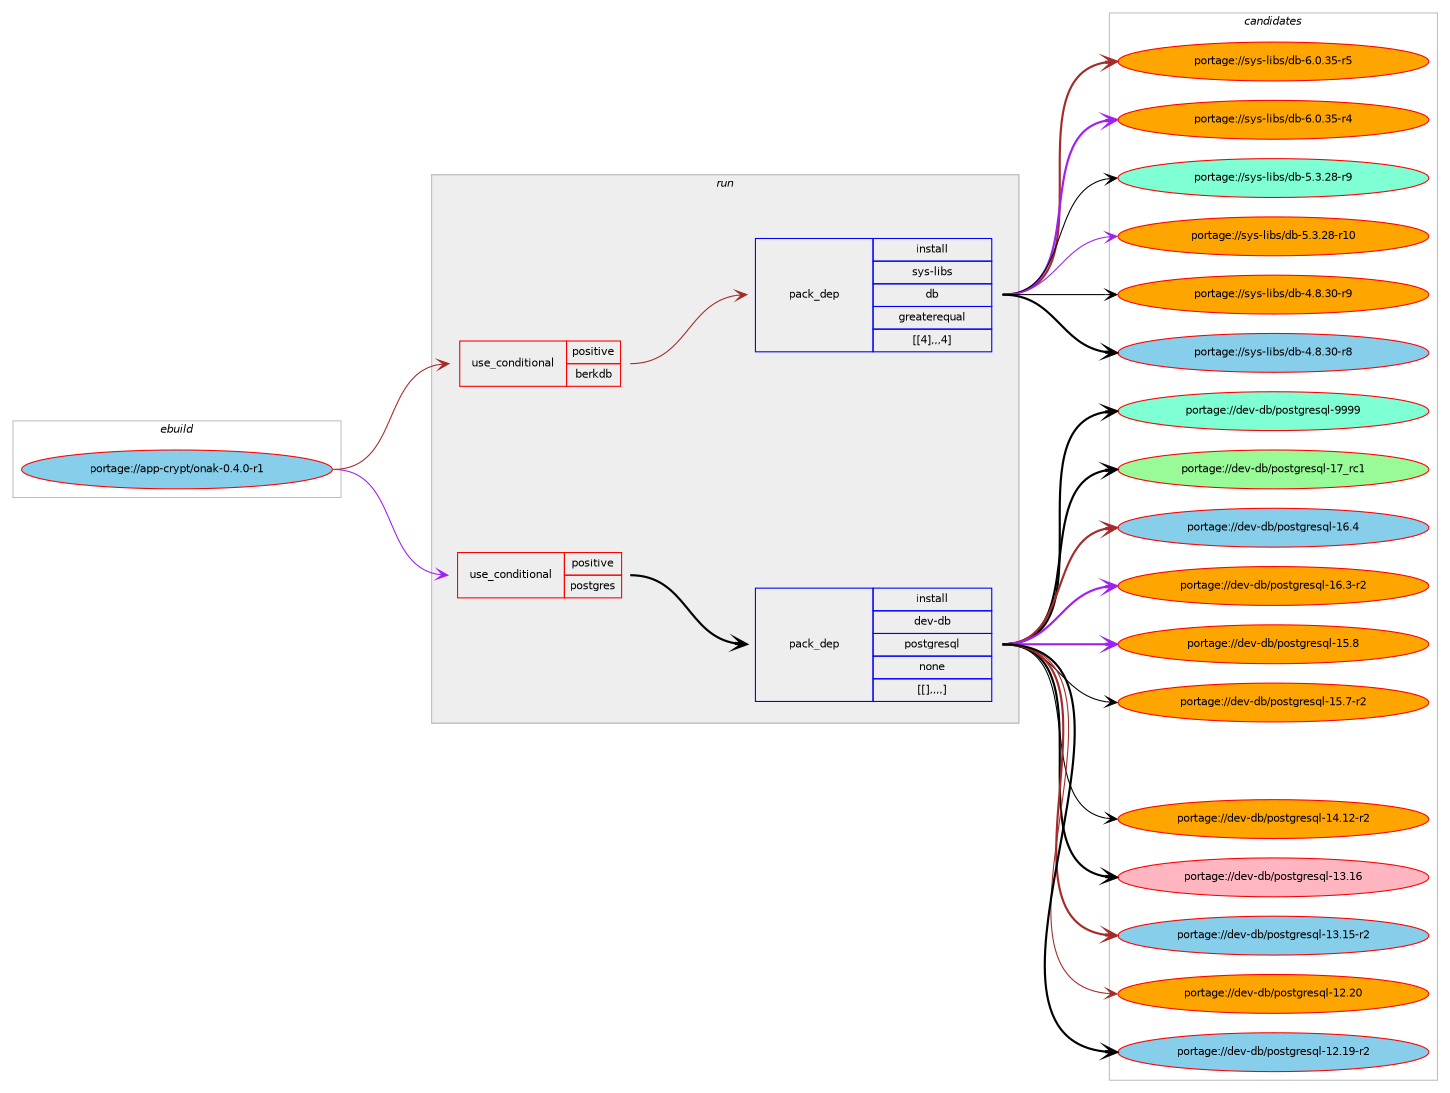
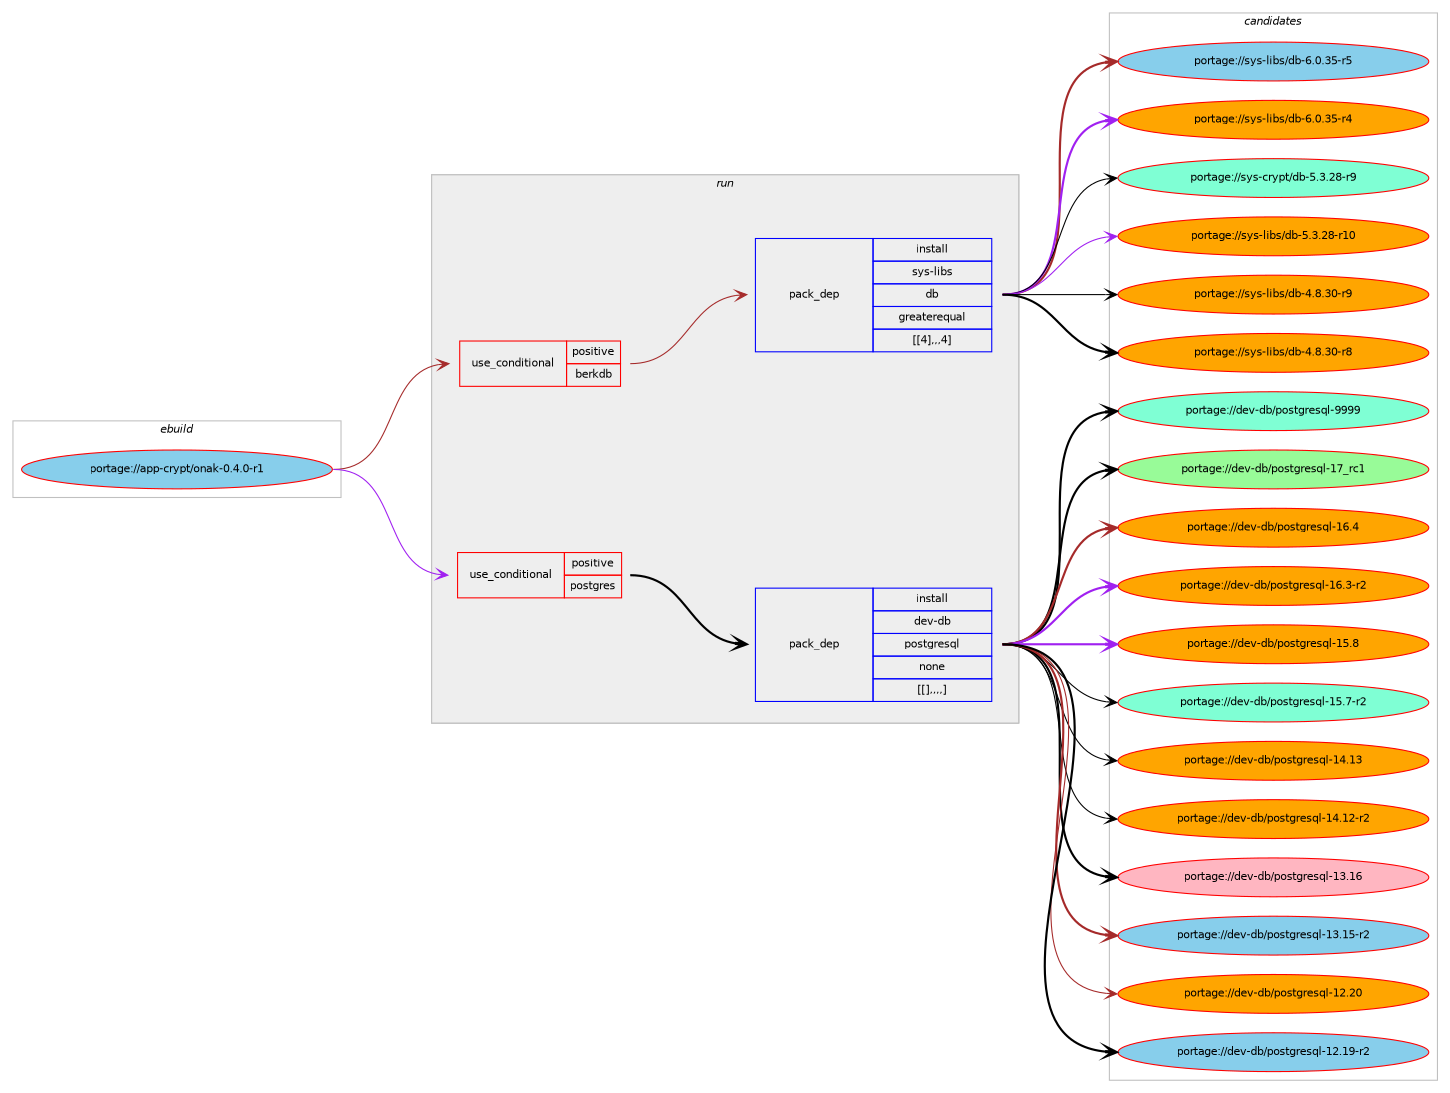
node "portage://sys-libs/db-6.0.35-r5": fillcolor orange -> skyblue
node "portage://sys-libs/db-5.3.28-r9": label "portage://sys-libs/db-5.3.28-r9" -> "portage://sys-crypt/db-5.3.28-r9"
node "portage://sys-libs/db-4.8.30-r8": fillcolor skyblue -> orange
node "portage://dev-db/postgresql-16.4": fillcolor skyblue -> orange
node "portage://dev-db/postgresql-15.7-r2": fillcolor orange -> aquamarine
node "portage://dev-db/postgresql-14.13": added
